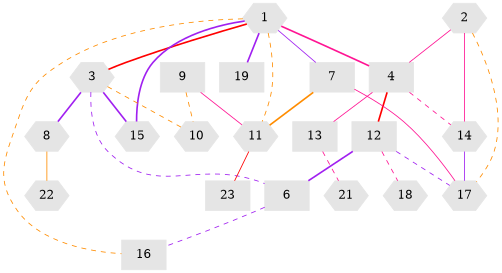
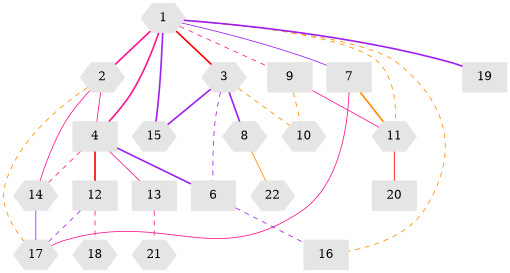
edge "1" -- "9": added
edge "1" -- "2": added
edge "12" -- "6": now "4" -- "6"
node "23": label "23" -> "20"
